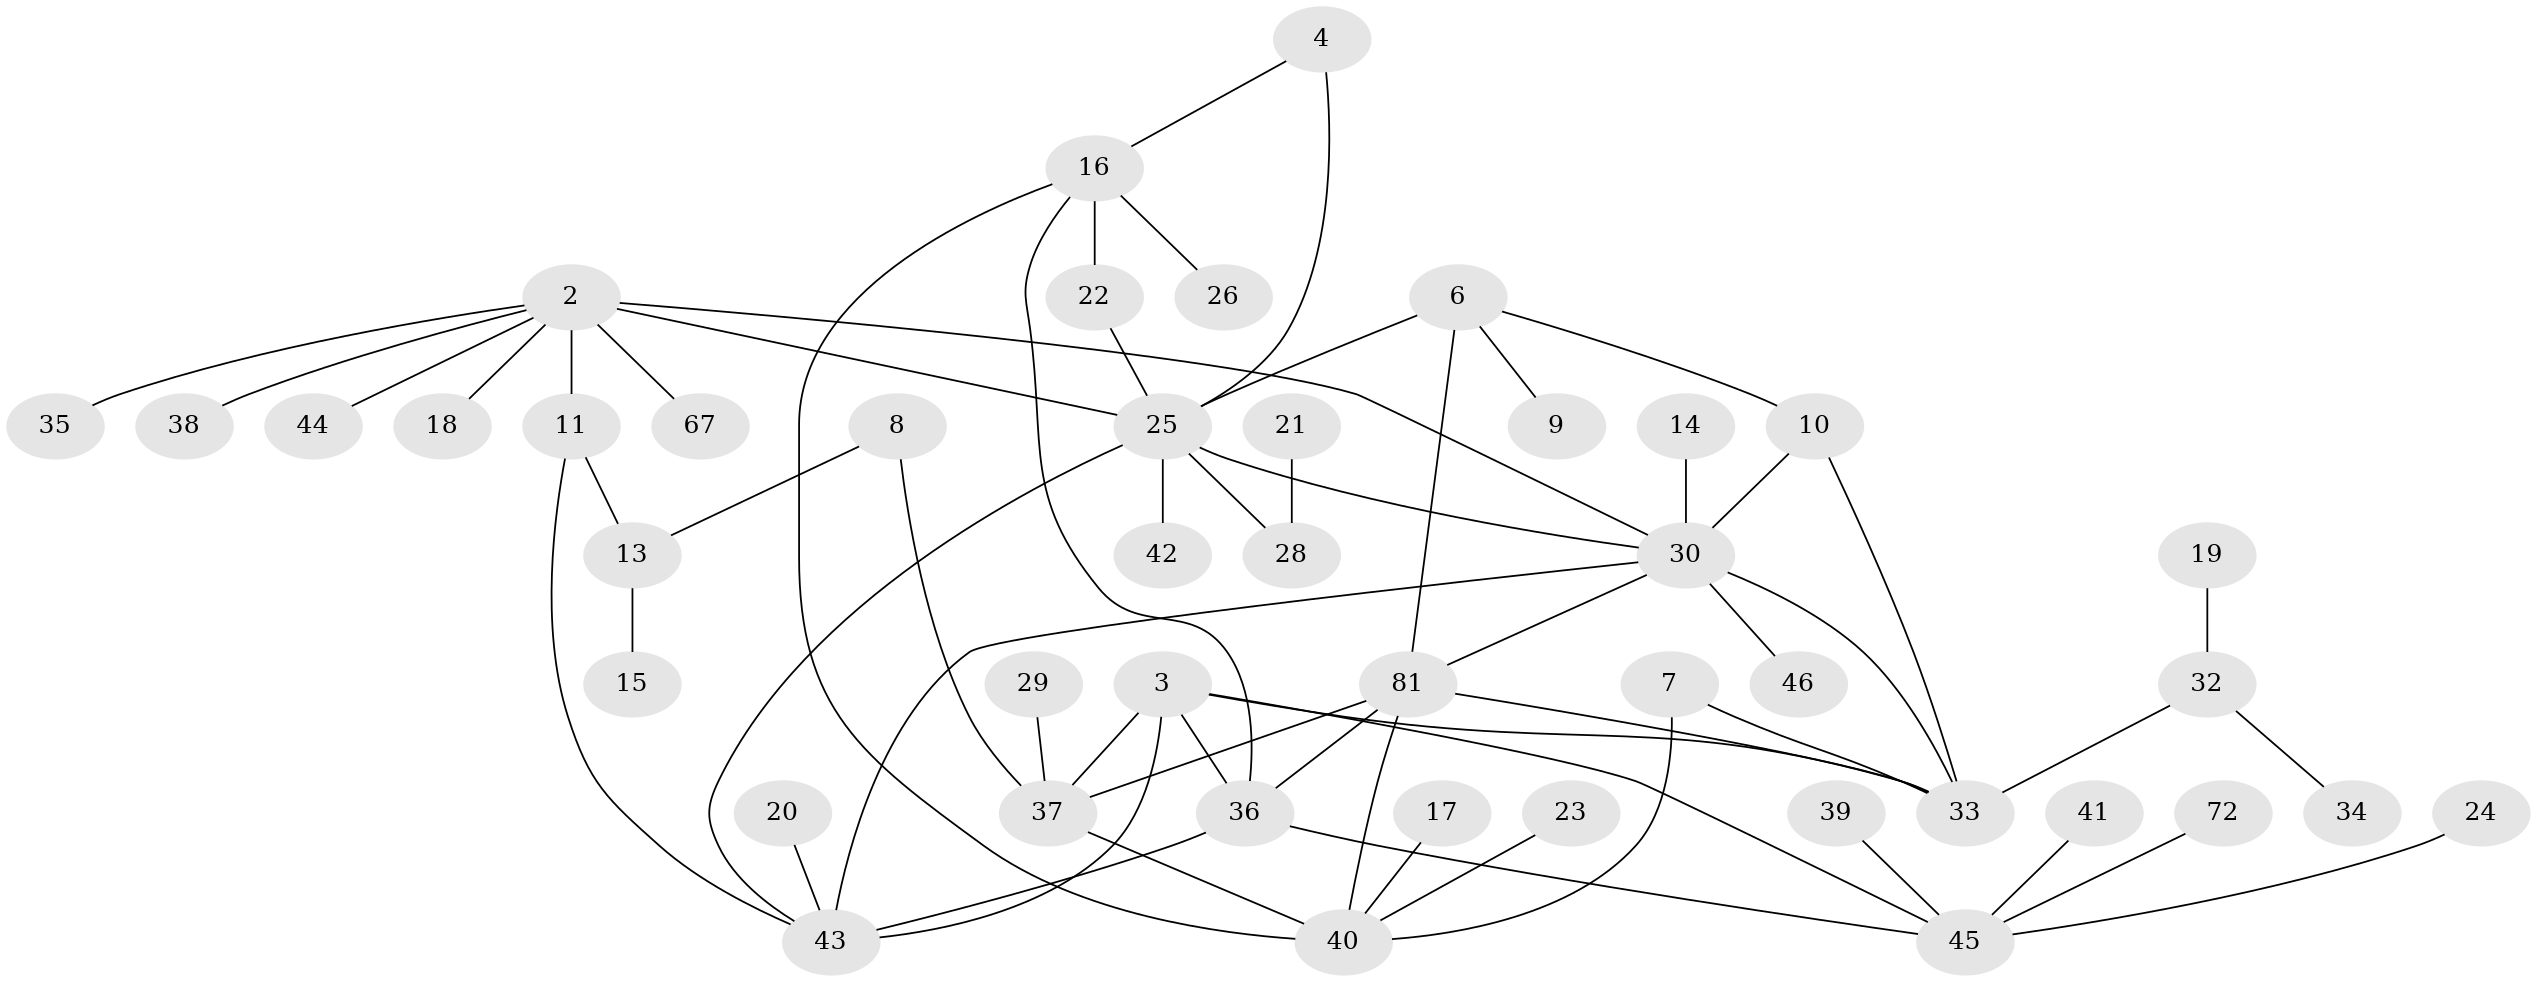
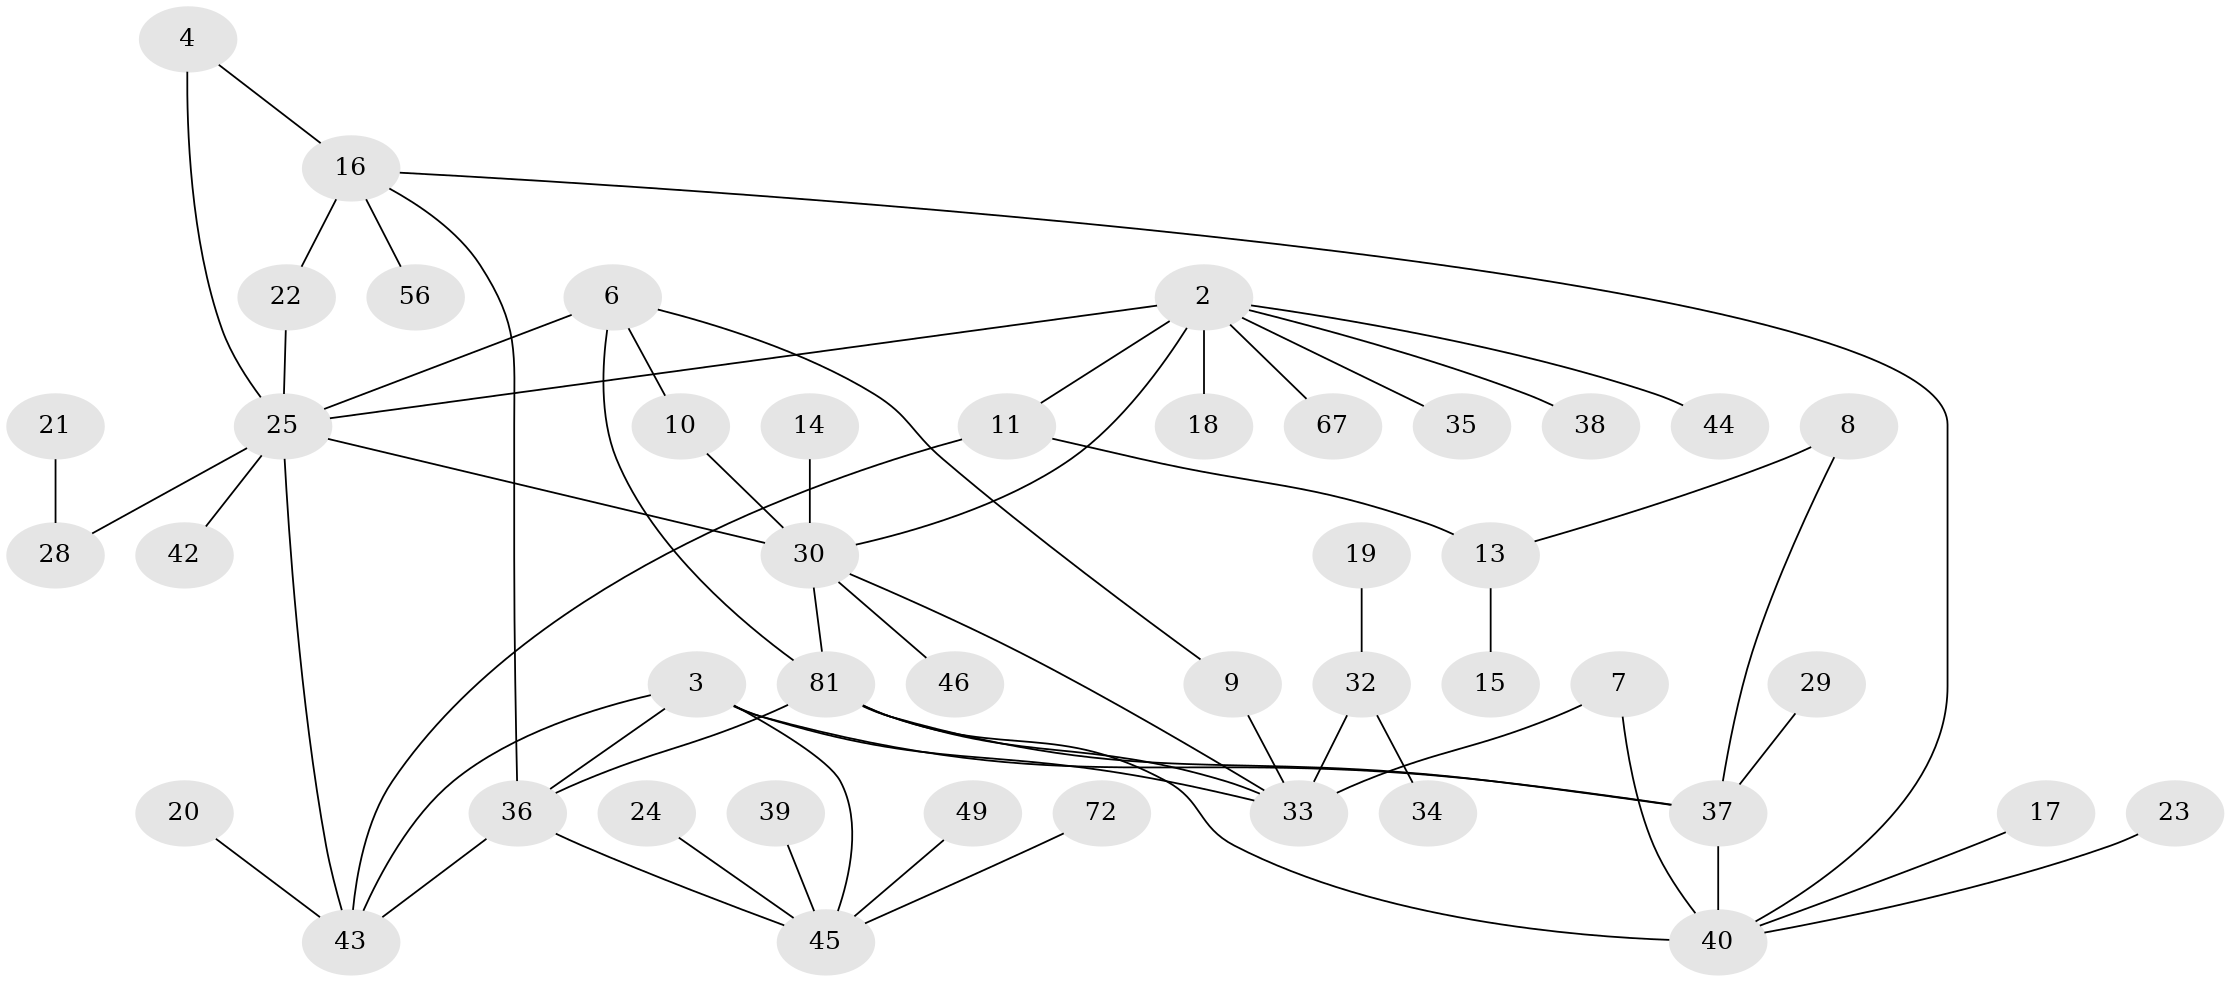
node "26": label "26" -> "56"
edge "30" -- "43": removed
edge "10" -- "33": now "9" -- "33"
node "41": label "41" -> "49"
